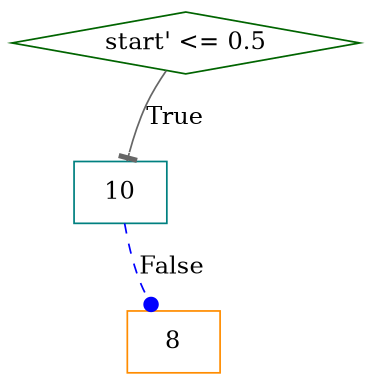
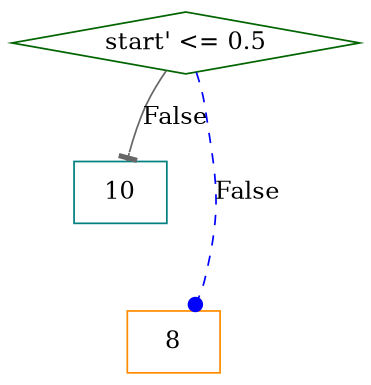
edge "start' <= 0.5" -> "10": label "True" -> "False"
edge "10" -> "8": now "start' <= 0.5" -> "8"
